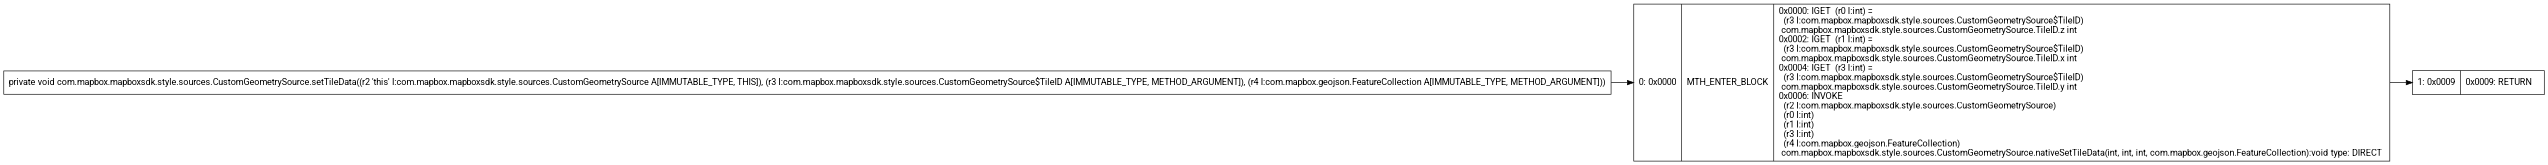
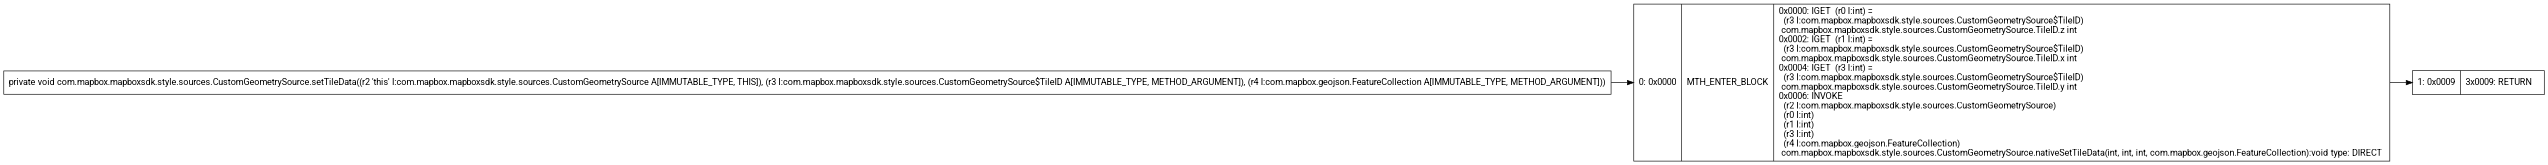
node "1: 0x0009": text "0x0009: RETURN" -> "3x0009: RETURN"
